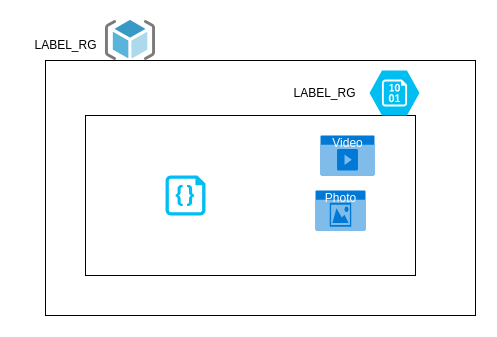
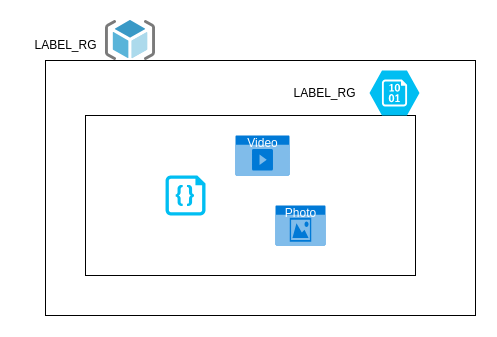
node "Video": moved (348, 156) -> (263, 156)
node "Photo": moved (341, 211) -> (301, 226)
